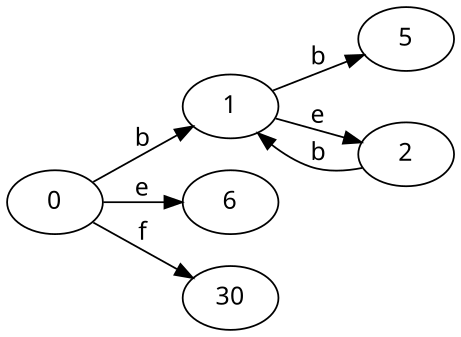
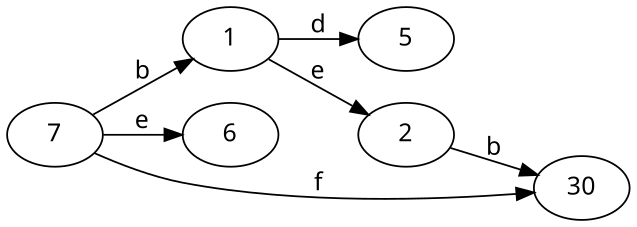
edge "1" -> "5": label "b" -> "d"
edge "2" -> "1": now "2" -> "30"
node "0": label "0" -> "7"
